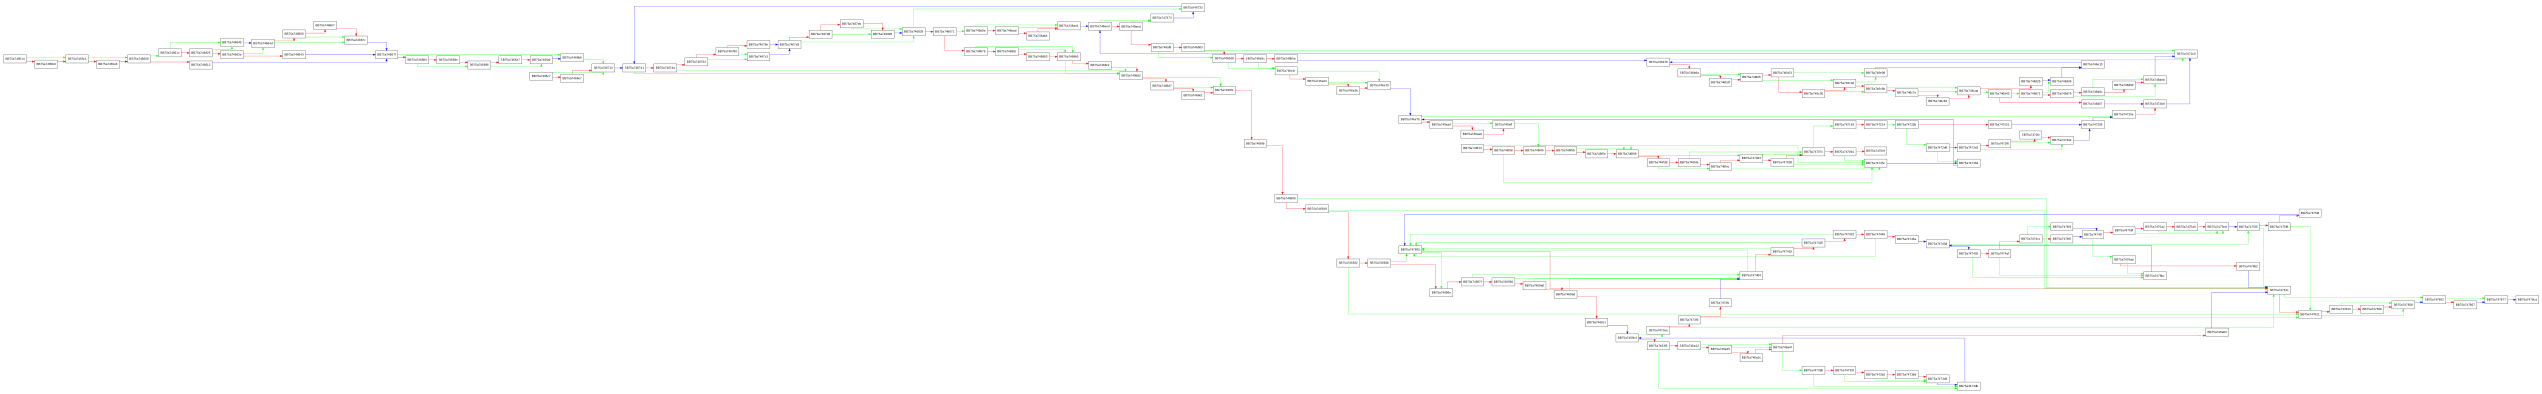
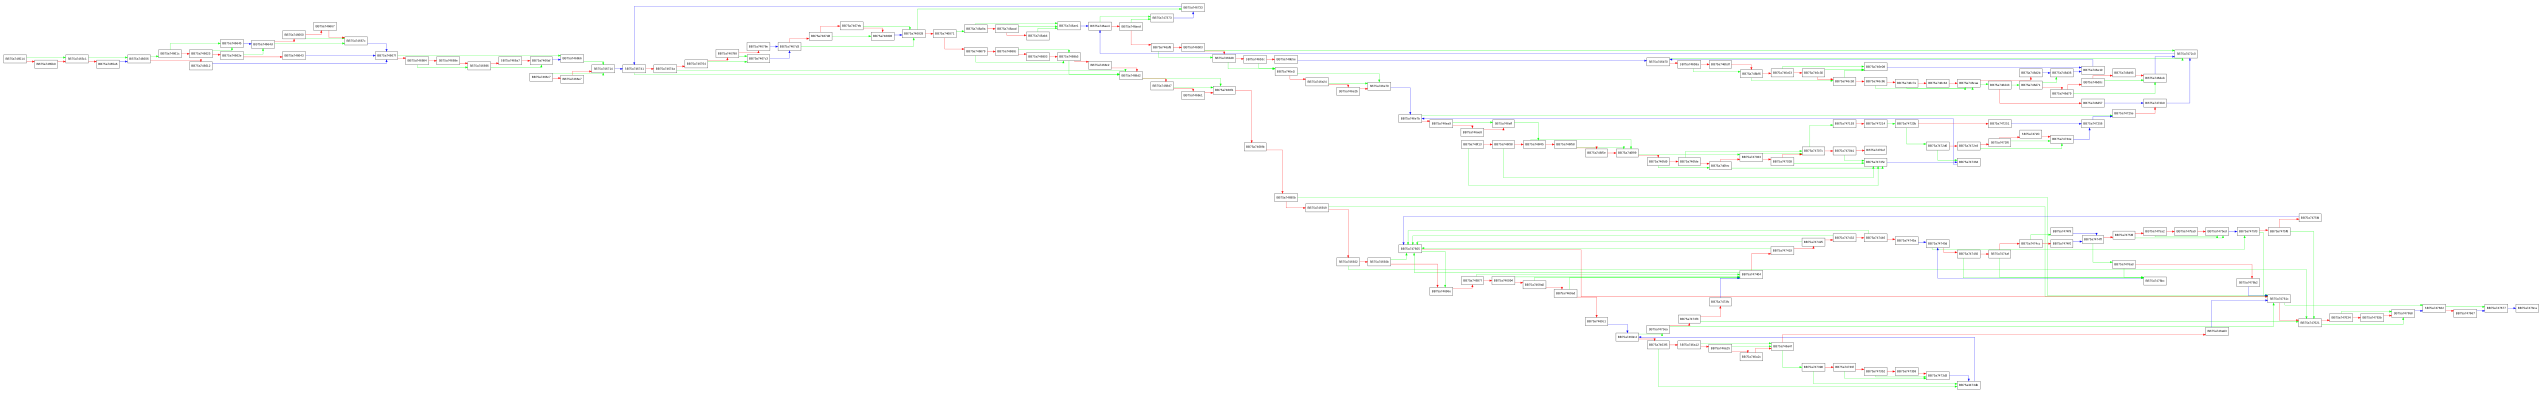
edge "BB75a746ab4" -> "BB75a746ae1": color red -> green
edge "BB75a746c30" -> "BB75a746c6b": now "BB75a746c30" -> "BB75a746e08"
edge "BB75a74745d" -> "BB75a747492": color blue -> red
